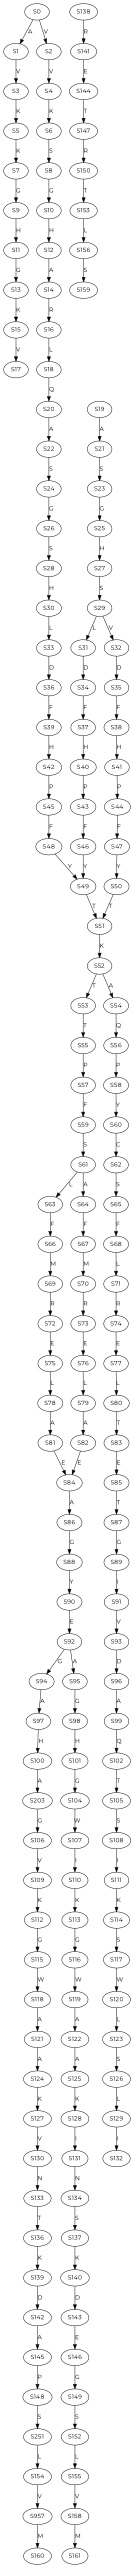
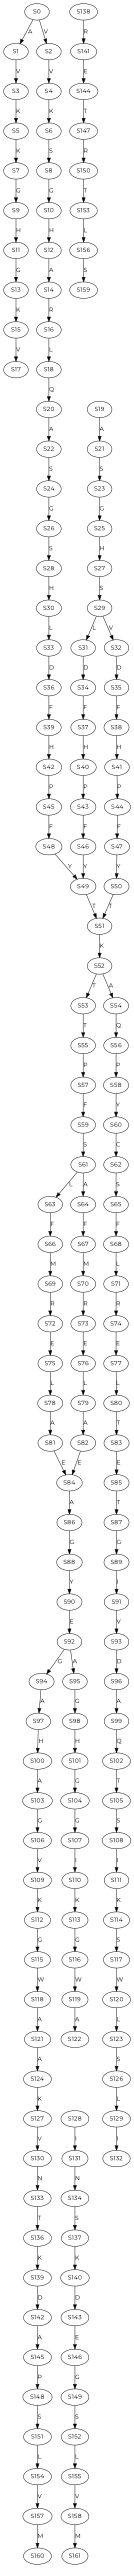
node "S203": label "S203" -> "S103"
edge "S104" -> "S107": label "W" -> "G"
node "S125": removed
node "S251": label "S251" -> "S151"
node "S957": label "S957" -> "S157"
